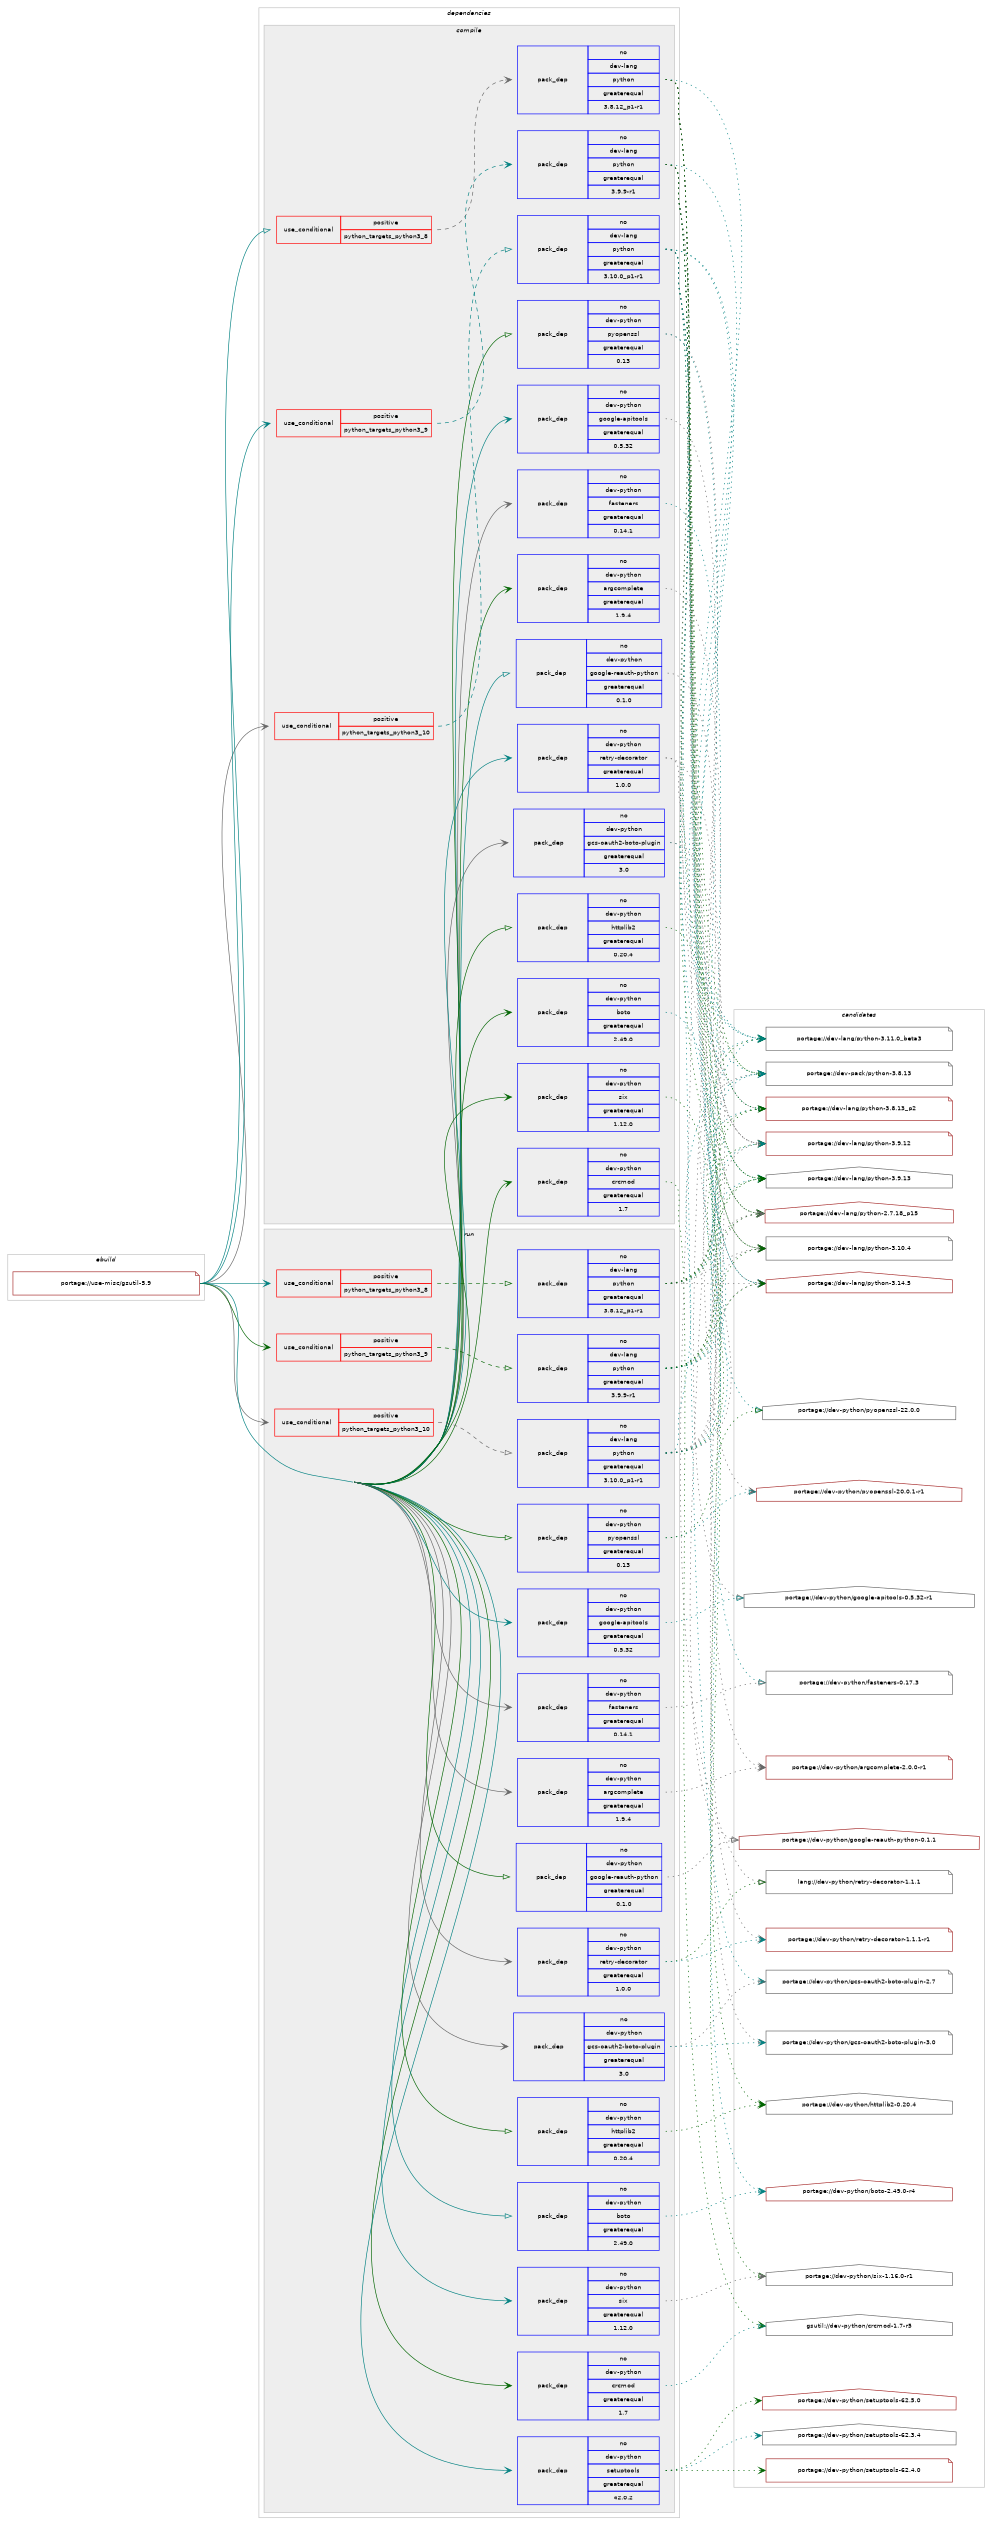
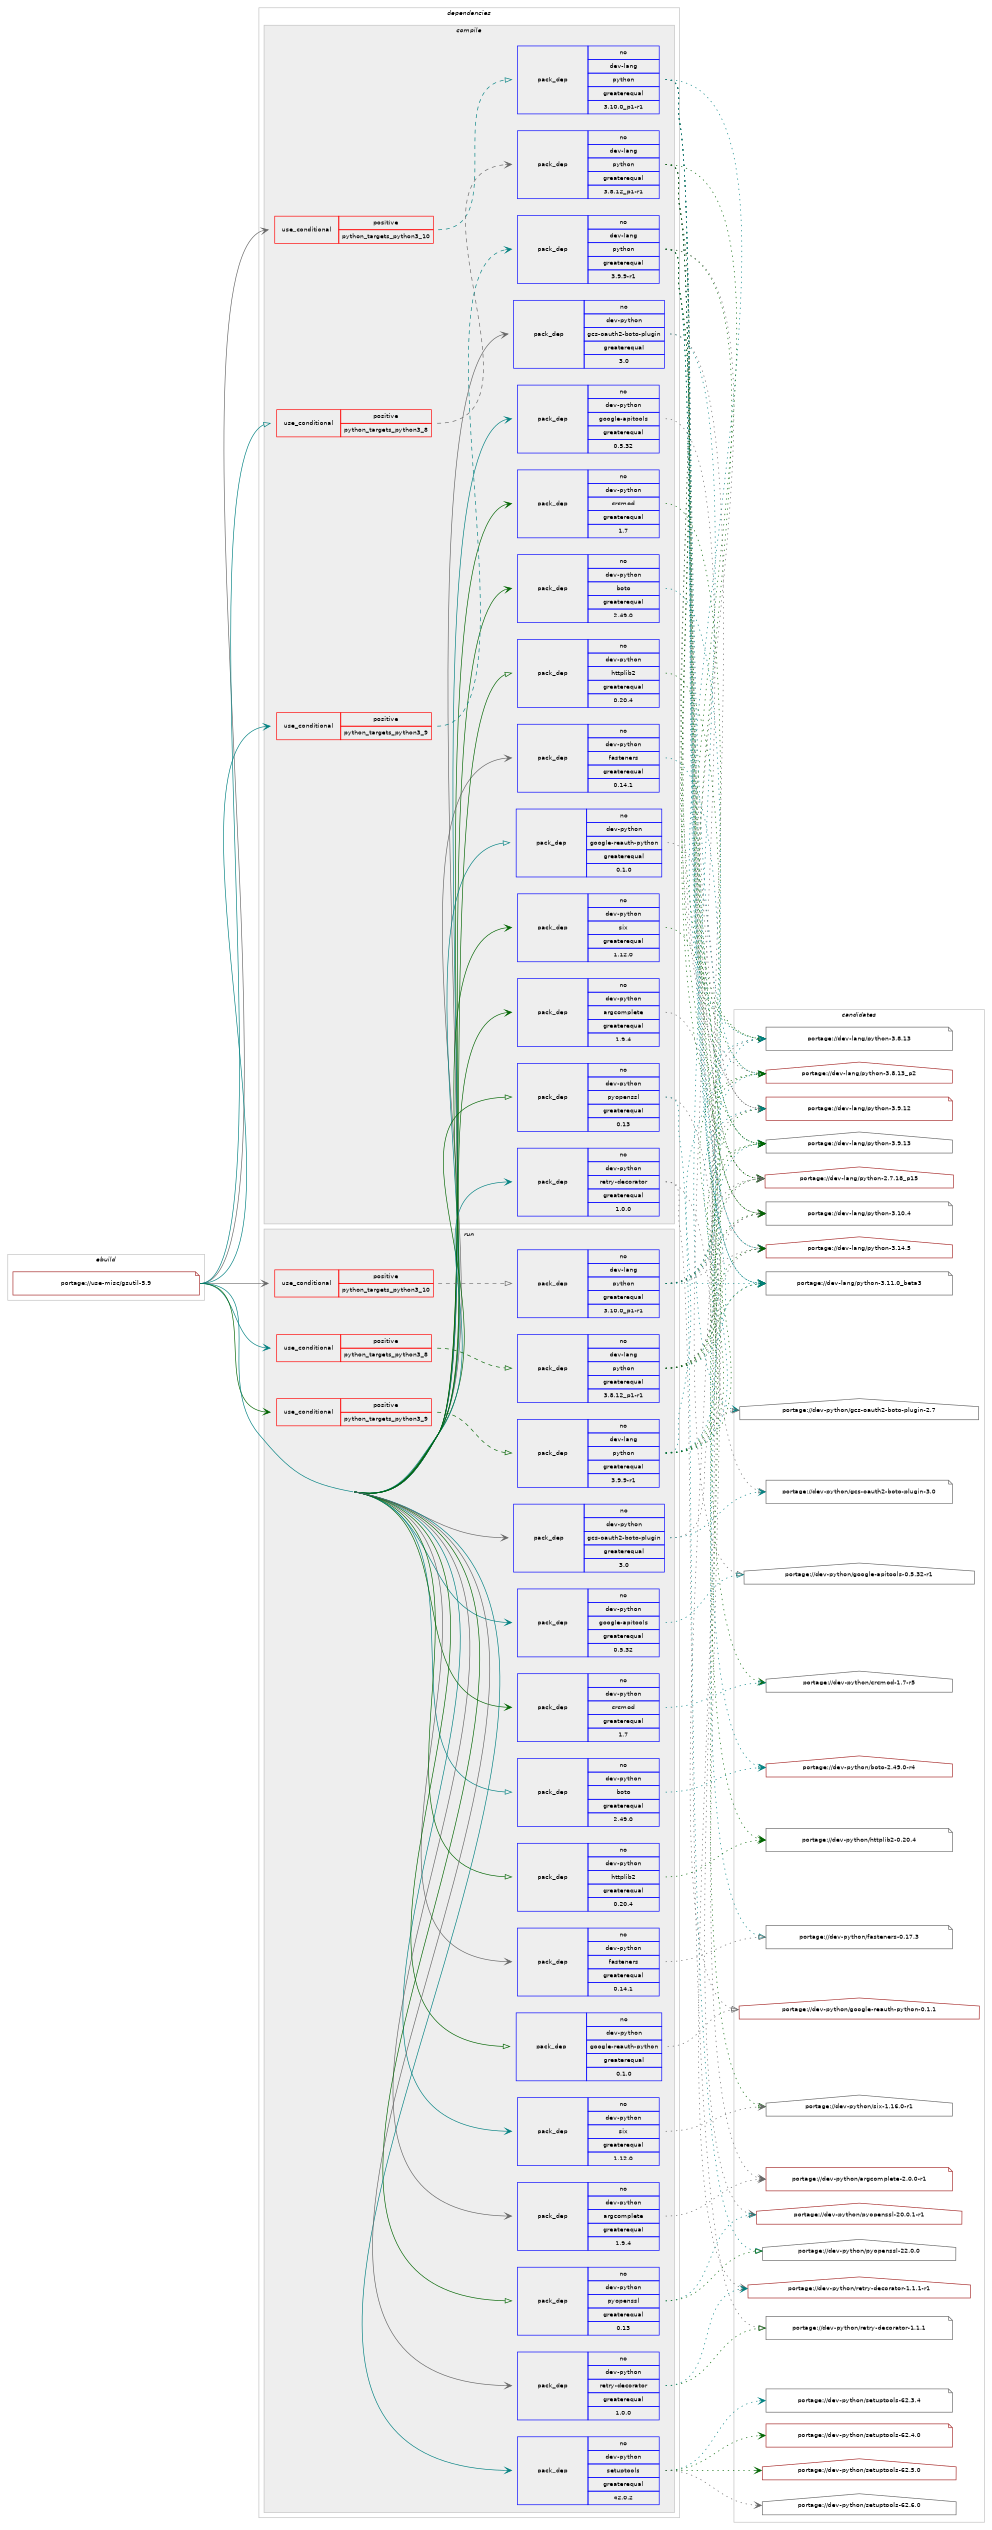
node "portage://dev-pack/python-3.8.13": label "portage://dev-pack/python-3.8.13" -> "portage://dev-lang/python-3.8.13"
node "portage://dev-lang/python-3.8.13_p2": shape note -> house
node "lang://dev-python/retry-decorator-1.1.1": label "lang://dev-python/retry-decorator-1.1.1" -> "portage://dev-python/retry-decorator-1.1.1"
node "portage://dev-python/retry-decorator-1.1.1-r1": shape note -> house
node "portage://dev-python/gcs-oauth2-boto-plugin-2.7": shape note -> house
node "portage://dev-python/httplib2-0.20.4": shape house -> note
node "gsutil://dev-python/crcmod-1.7-r5": label "gsutil://dev-python/crcmod-1.7-r5" -> "portage://dev-python/crcmod-1.7-r5"
node "portage://dev-python/setuptools-62.3.4": shape house -> note
node "portage://dev-python/setuptools-62.6.0": added
